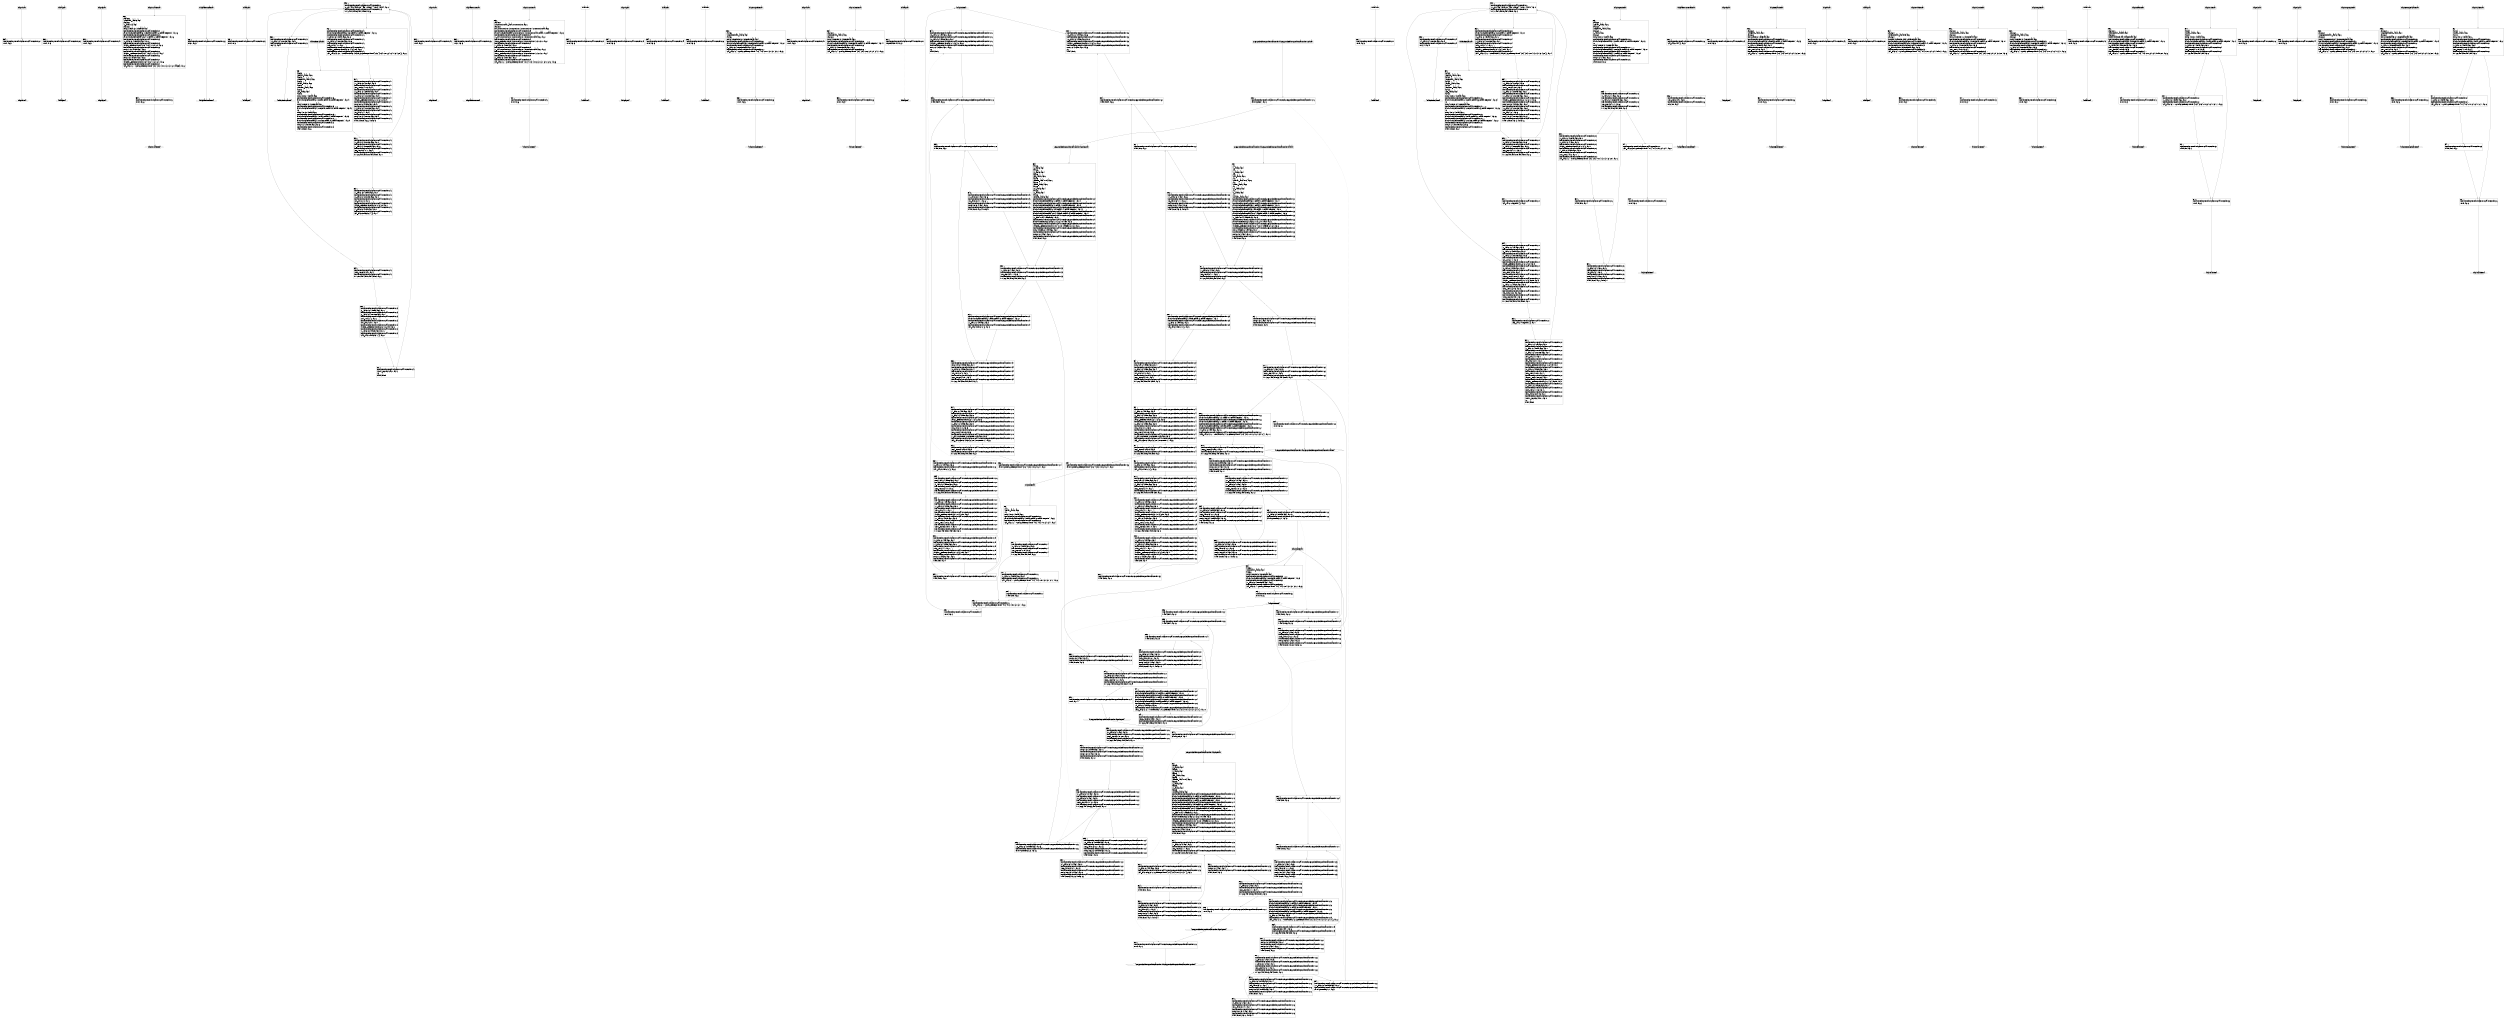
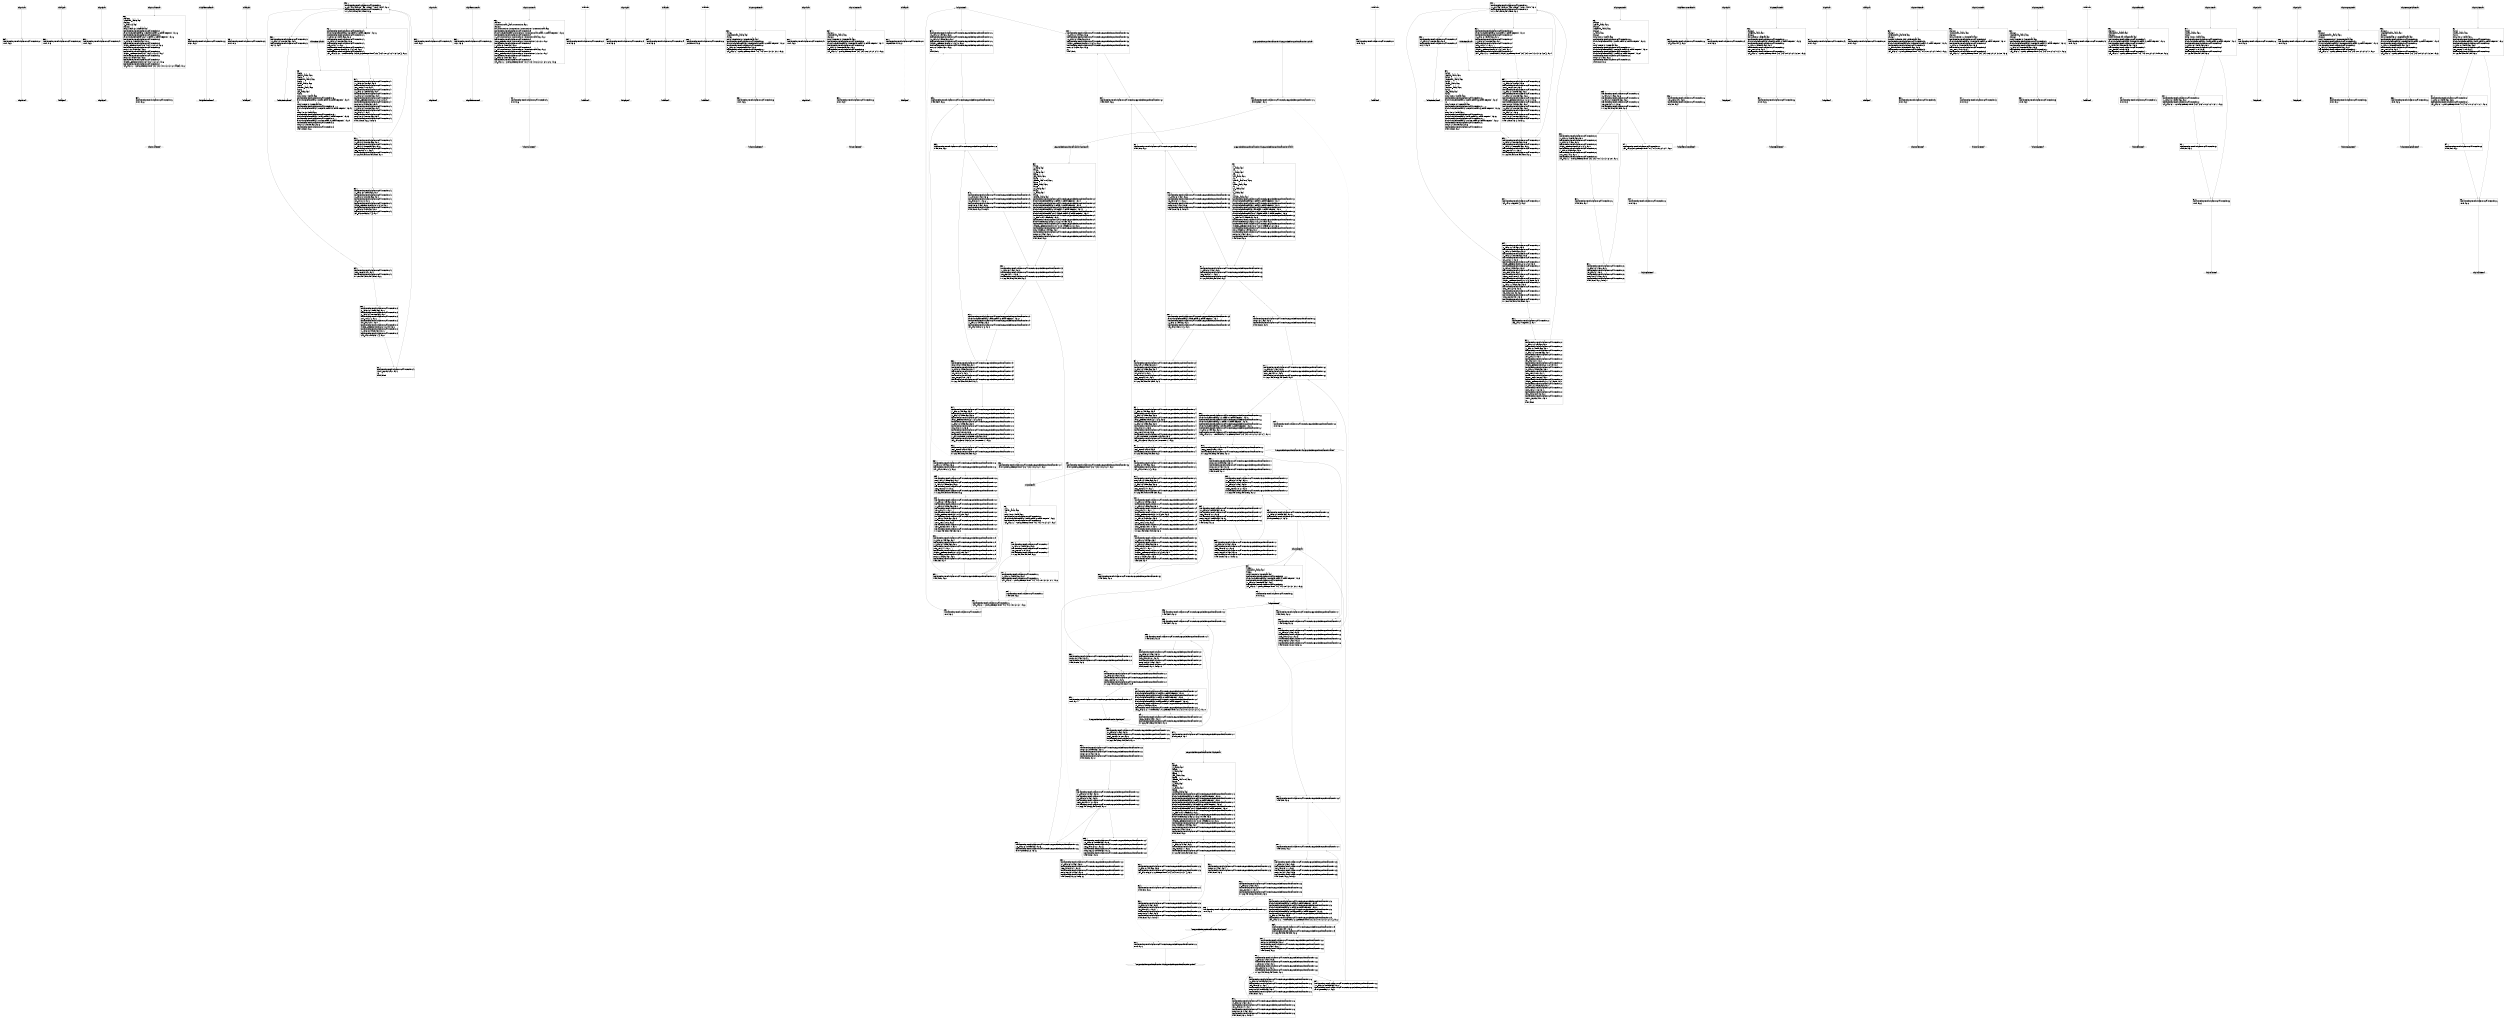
node "BB86:": text "ret void, !dbg !52" -> "printSinkLine void, !dbg !52"
